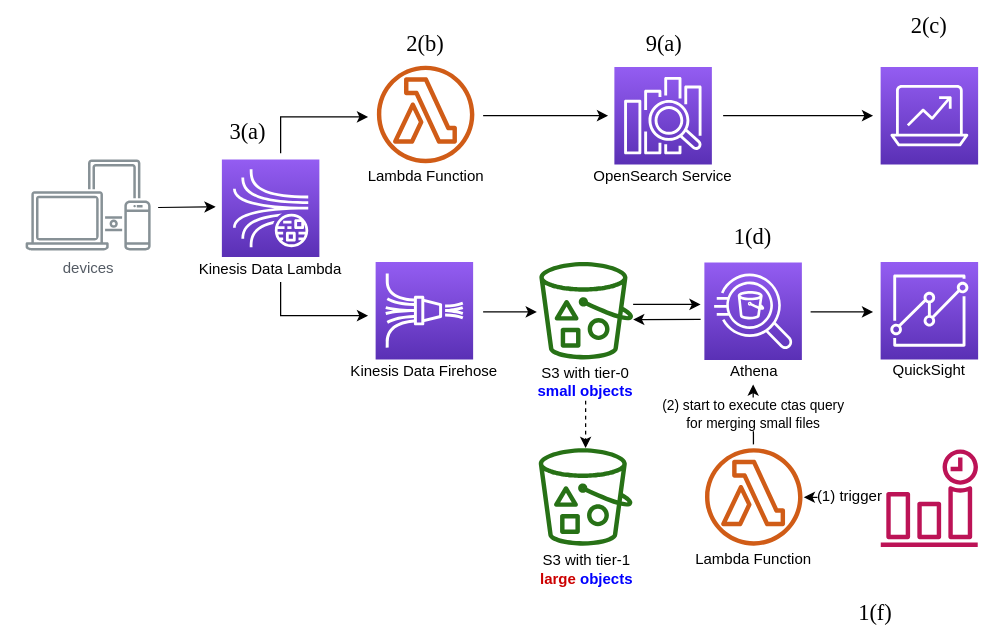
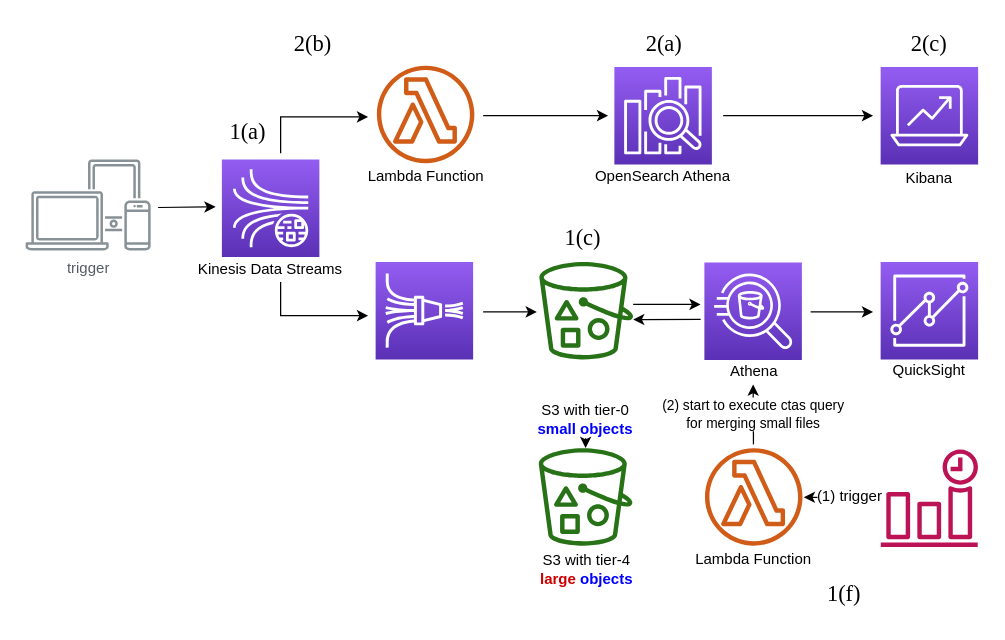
node "2(c)": moved (929, 26) -> (929, 44)
node "2(b)": moved (426, 44) -> (313, 44)
node "9(a)": label "9(a)" -> "2(a)"
node "3(a)": label "3(a)" -> "1(a)"
node "OpenSearch Service": label "OpenSearch Service" -> "OpenSearch Athena"
node "Kibana": added
node "1(d)": removed
node "1(c)": added
node "devices": label "devices" -> "trigger"
node "Kinesis Data Lambda": label "Kinesis Data Lambda" -> "Kinesis Data Streams"
node "Kinesis Data Firehose": removed
node "S3 with tier-0 small objects": moved (586, 382) -> (586, 419)
node "S3 with tier-1 large objects": label "S3 with tier-1 large objects" -> "S3 with tier-4 large objects"
node "1(f)": moved (876, 613) -> (844, 594)
